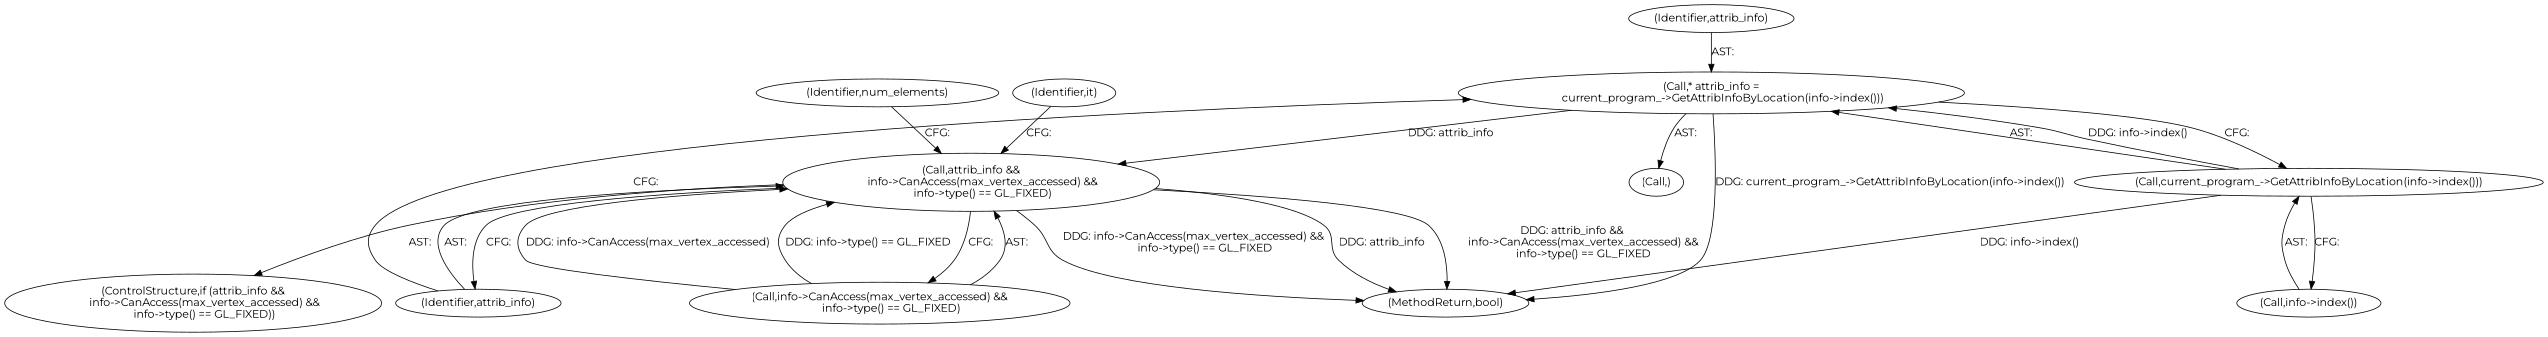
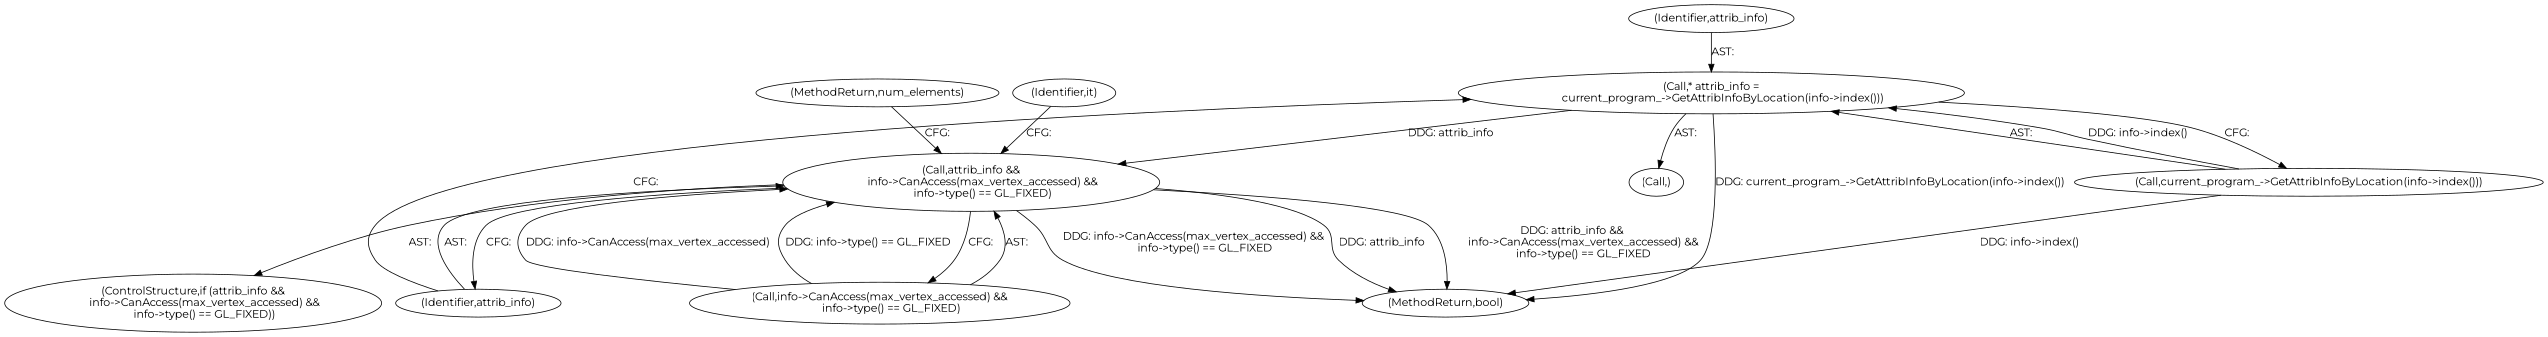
node "(Identifier,num_elements)": label "(Identifier,num_elements)" -> "(MethodReturn,num_elements)"
node "(Call,info->index())": removed
